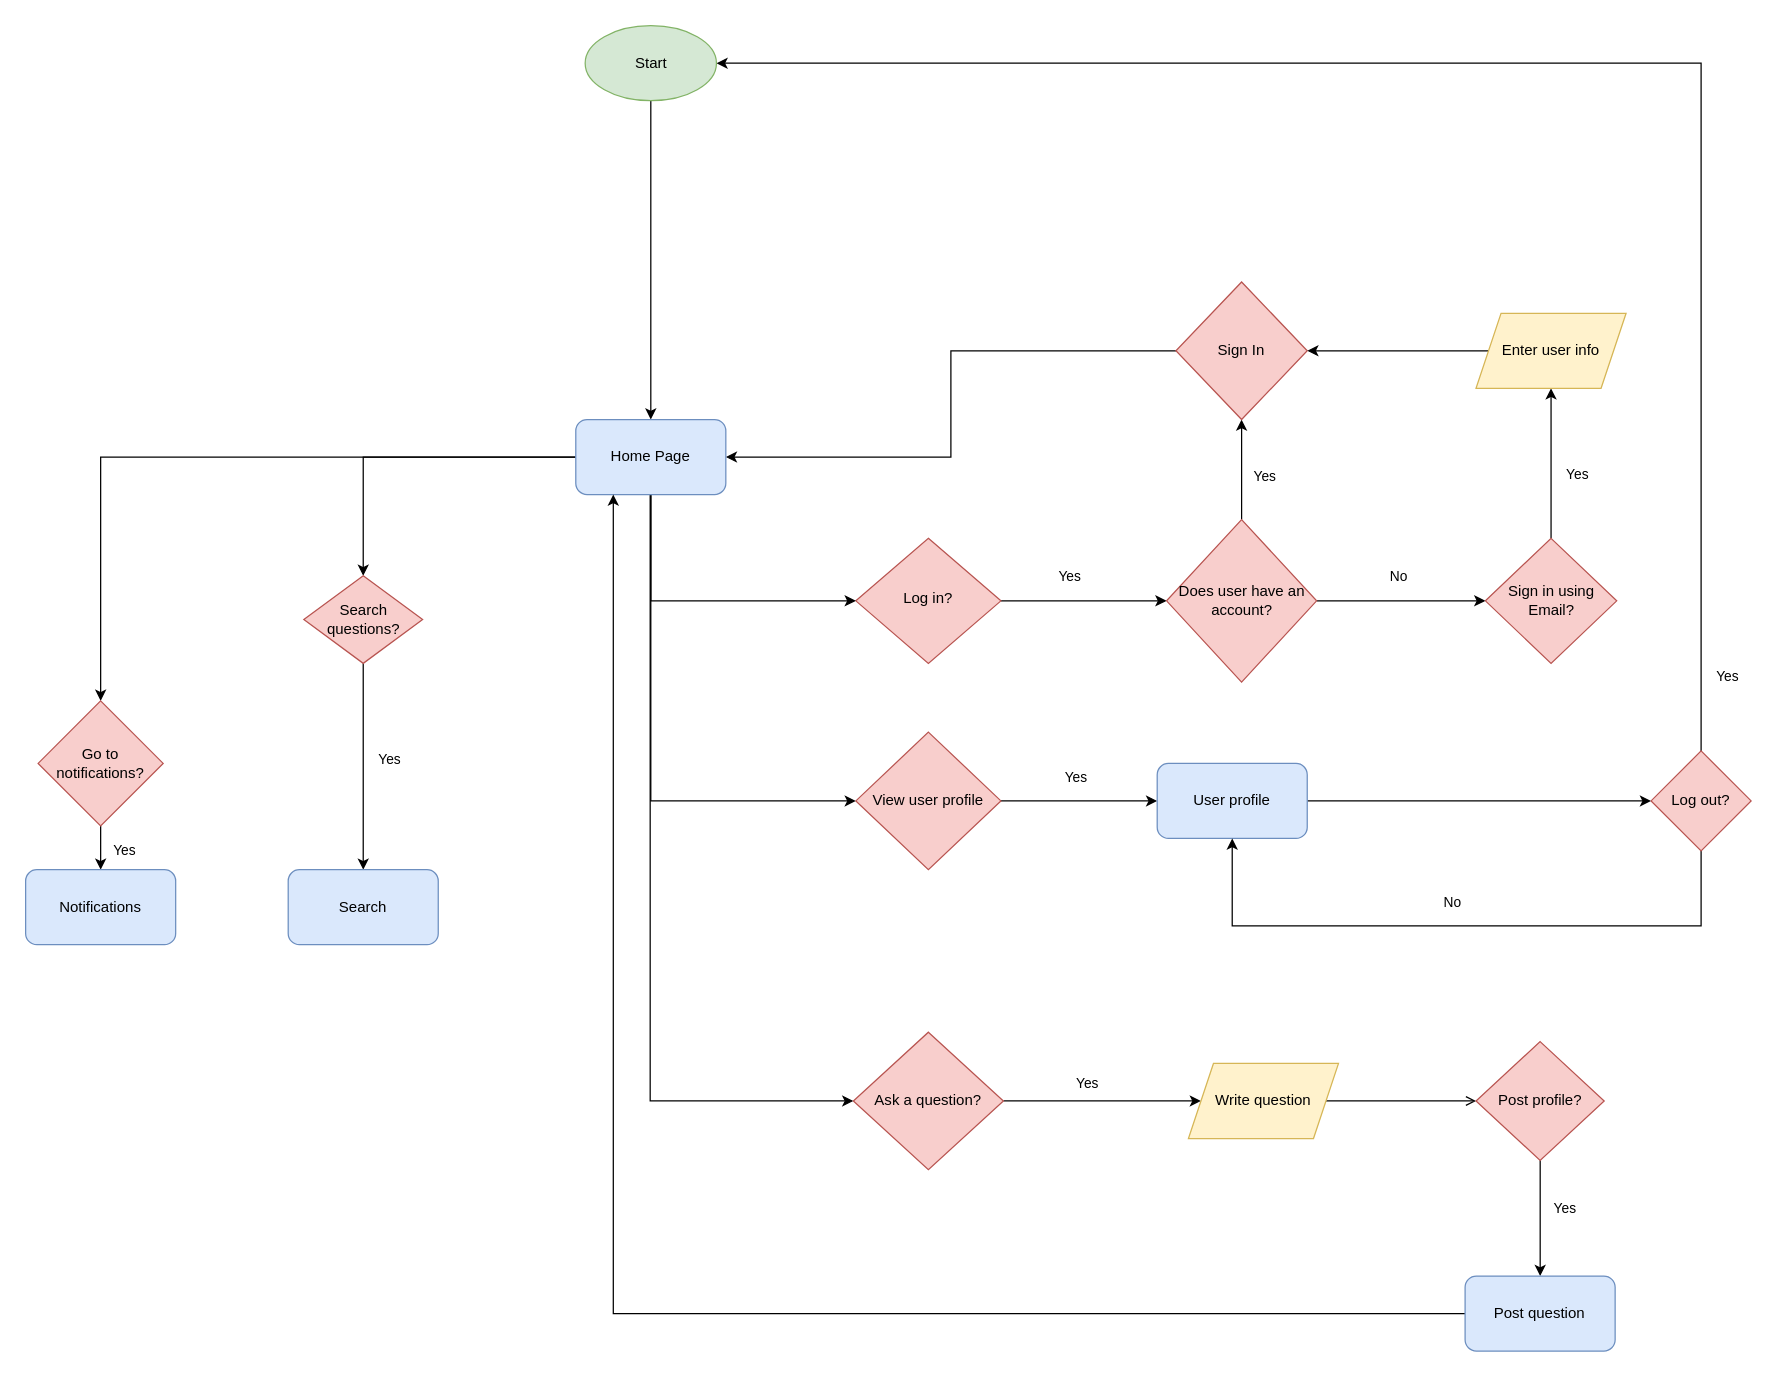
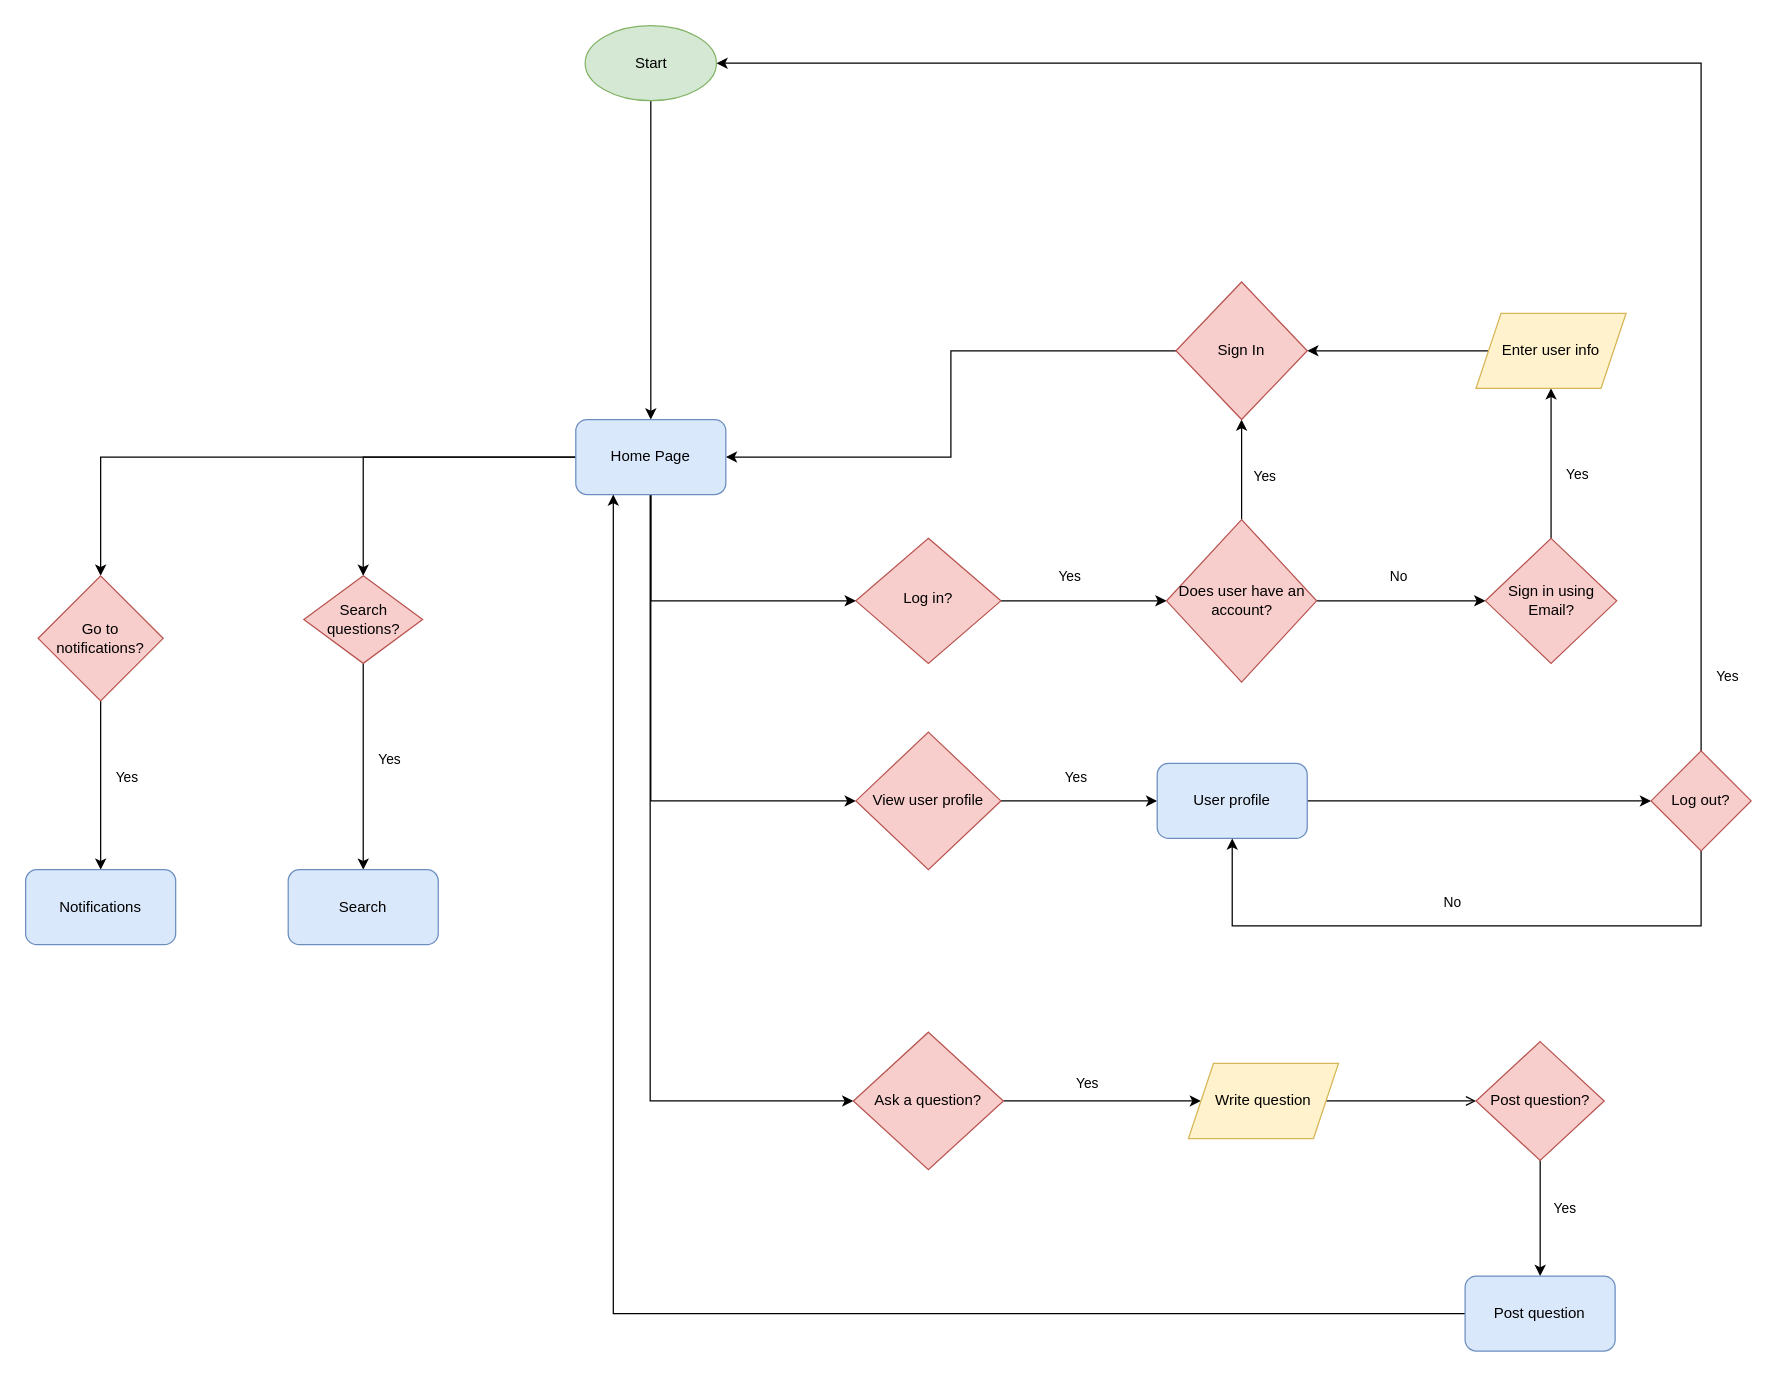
node "Go to notifications?": moved (101, 763) -> (101, 638)
node "Post profile?": label "Post profile?" -> "Post question?"
